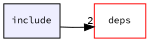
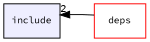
edge "include" -> "deps": reversed
